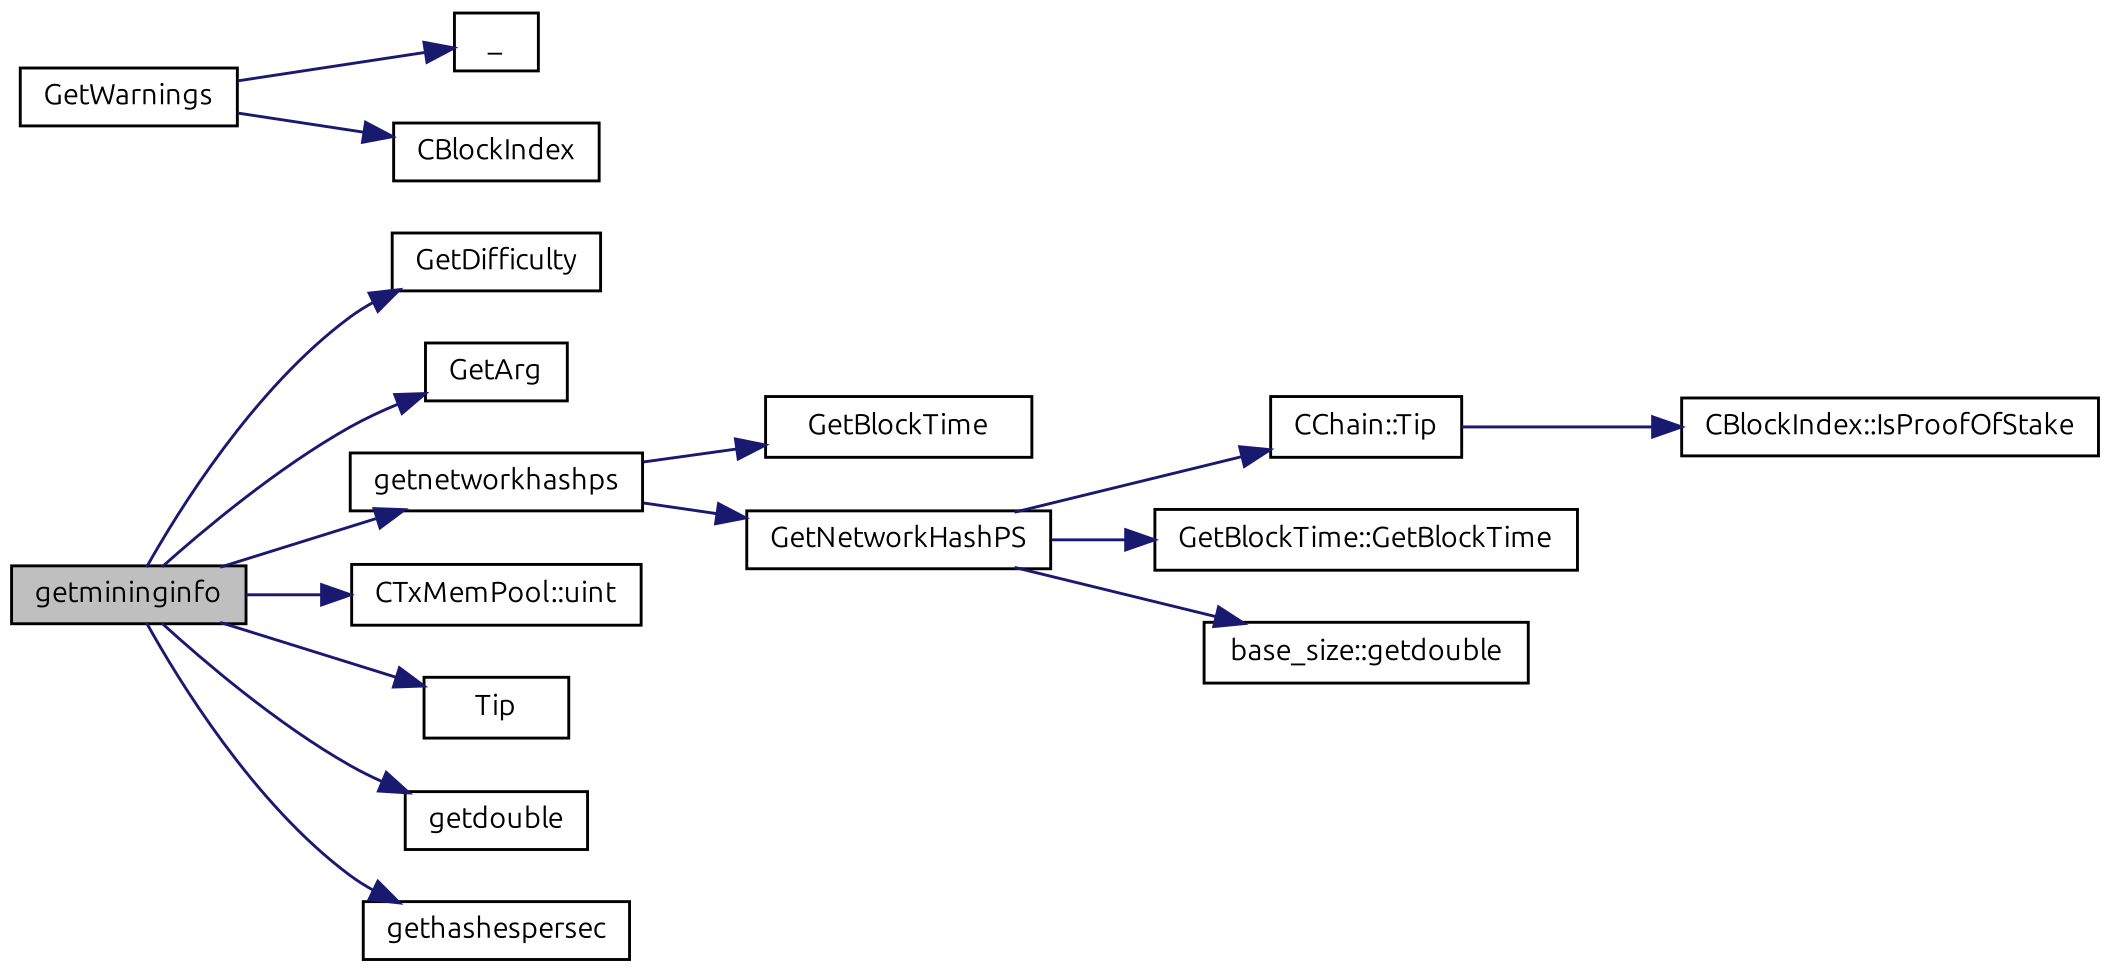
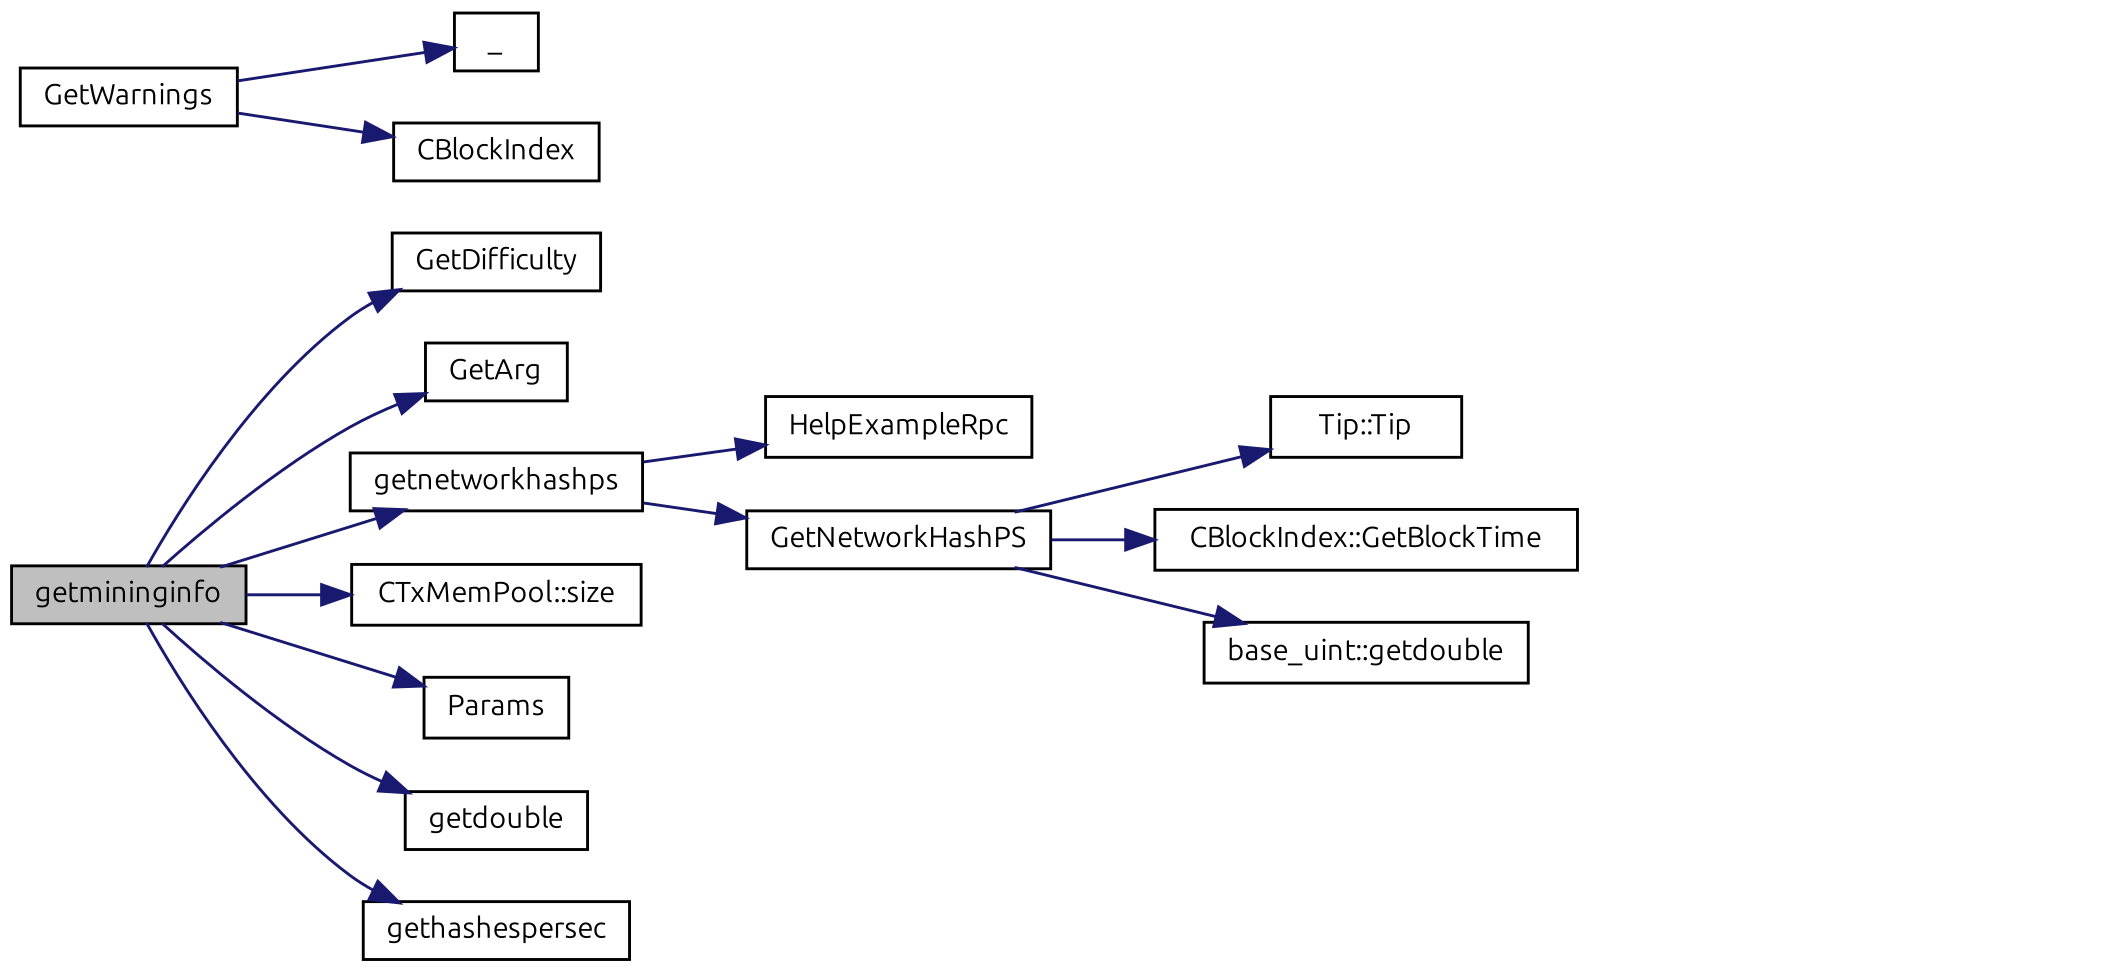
node "GetBlockTime": label "GetBlockTime" -> "HelpExampleRpc"
node "CChain::Tip": label "CChain::Tip" -> "Tip::Tip"
node "CBlockIndex::IsProofOfStake": removed
node "GetBlockTime::GetBlockTime": label "GetBlockTime::GetBlockTime" -> "CBlockIndex::GetBlockTime"
node "CTxMemPool::uint": label "CTxMemPool::uint" -> "CTxMemPool::size"
node "base_size::getdouble": label "base_size::getdouble" -> "base_uint::getdouble"
node "Tip": label "Tip" -> "Params"
